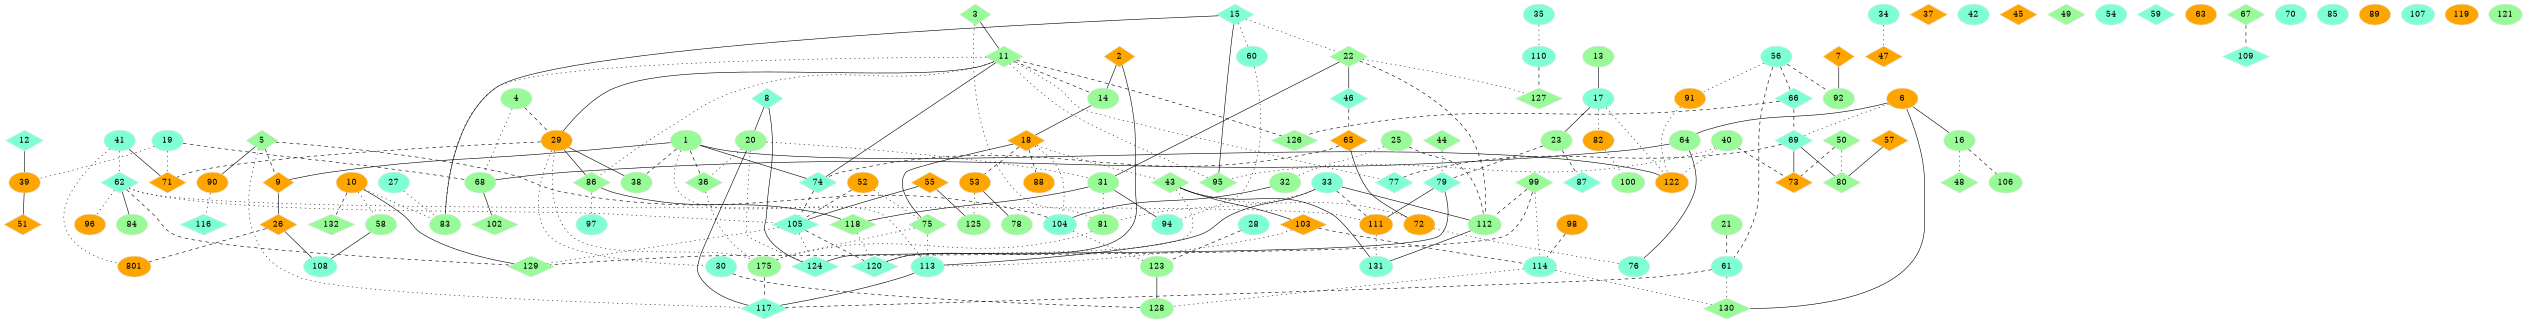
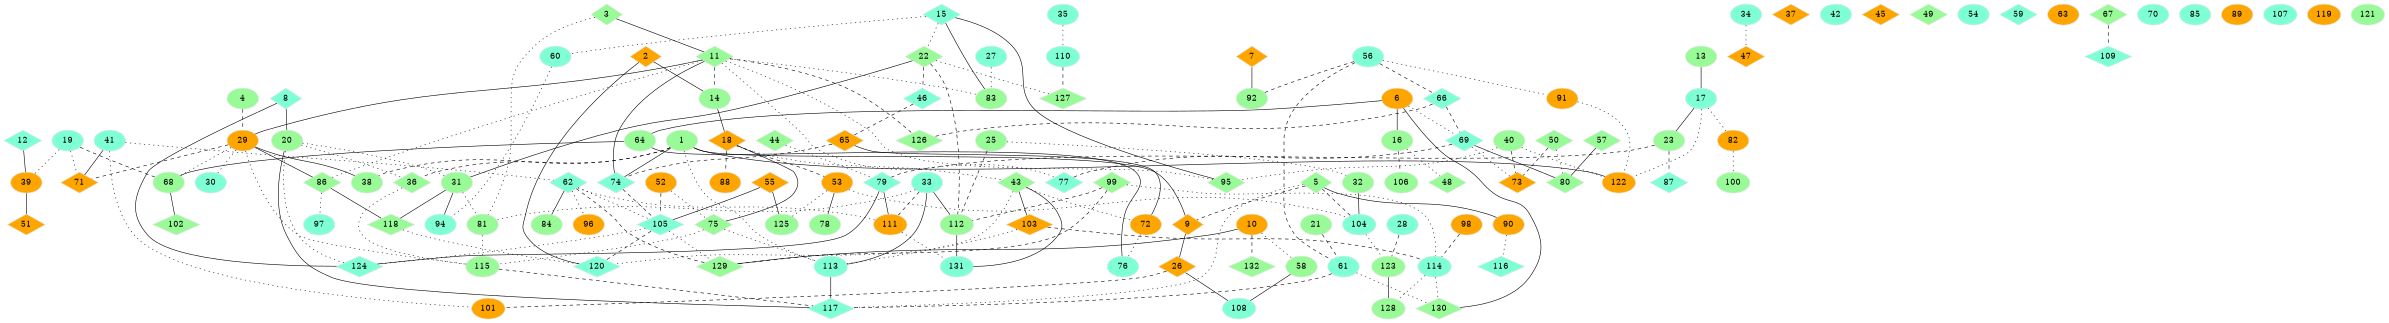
edge "22" -- "46": style solid -> dashed
edge "4" -- "68": now "29" -- "68"
node "57": fillcolor orange -> palegreen
edge "69" -- "73": style solid -> dotted
edge "18" -- "104": now "53" -- "104"
edge "10" -- "83": removed
node "801": label "801" -> "101"
node "175": label "175" -> "115"
edge "30" -- "128": removed
